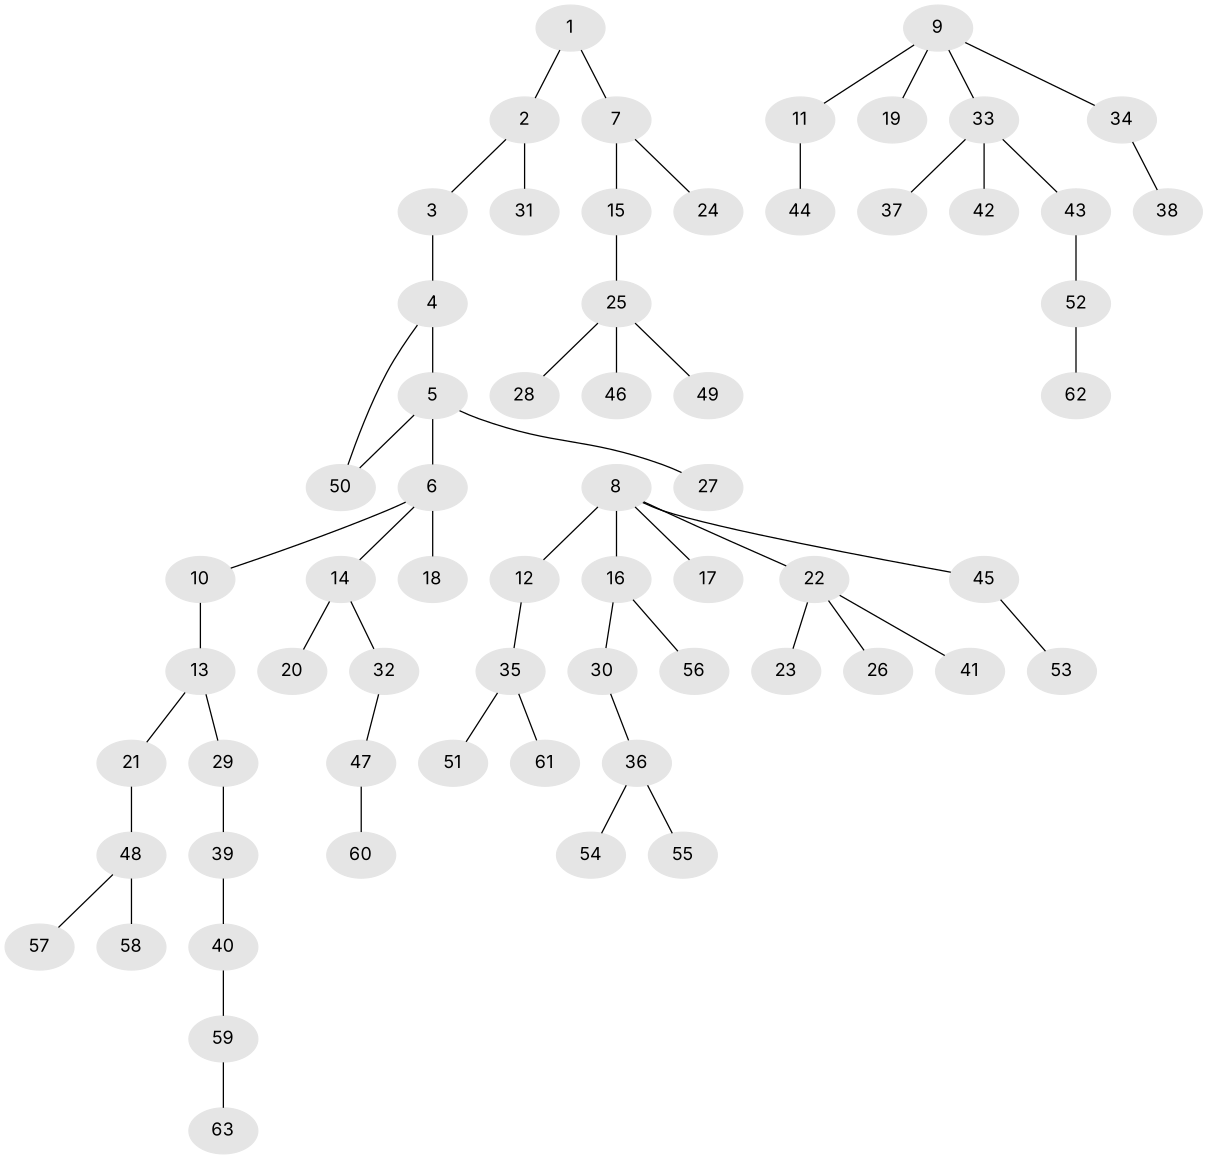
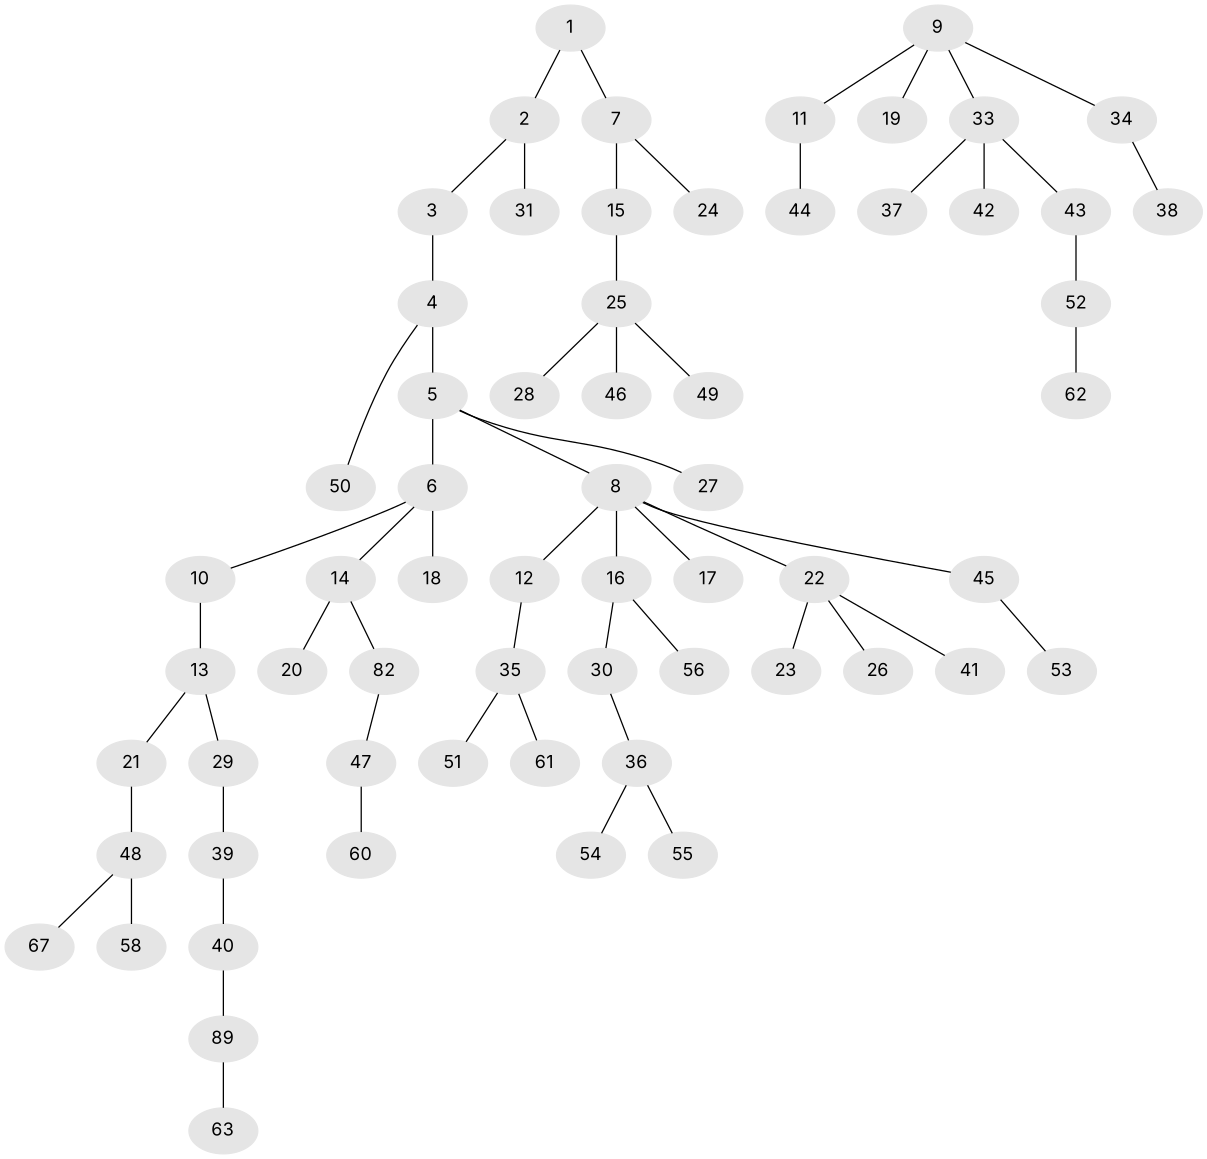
edge "5" -- "50": now "5" -- "8"
node "32": label "32" -> "82"
node "57": label "57" -> "67"
node "59": label "59" -> "89"
